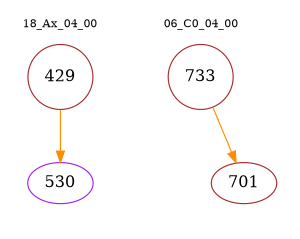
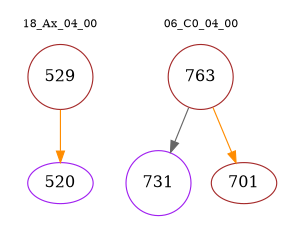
node "429": label "429" -> "529"
node "733": label "733" -> "763"
node "530": label "530" -> "520"
node "731": added
